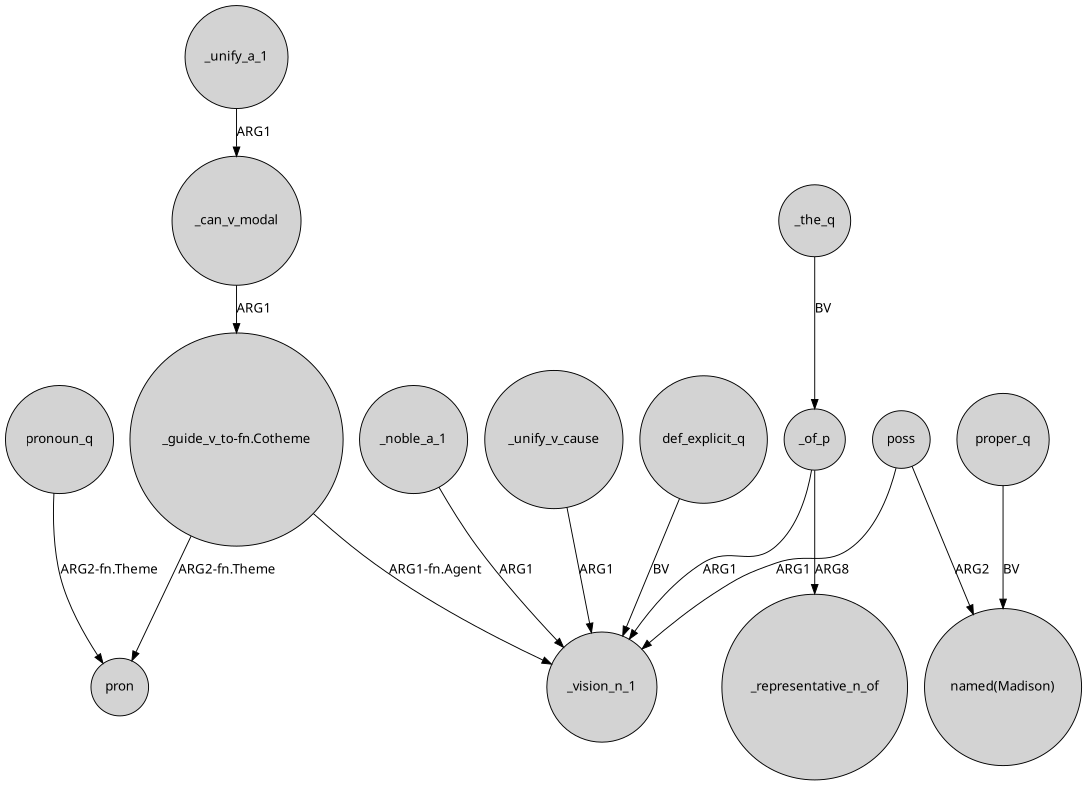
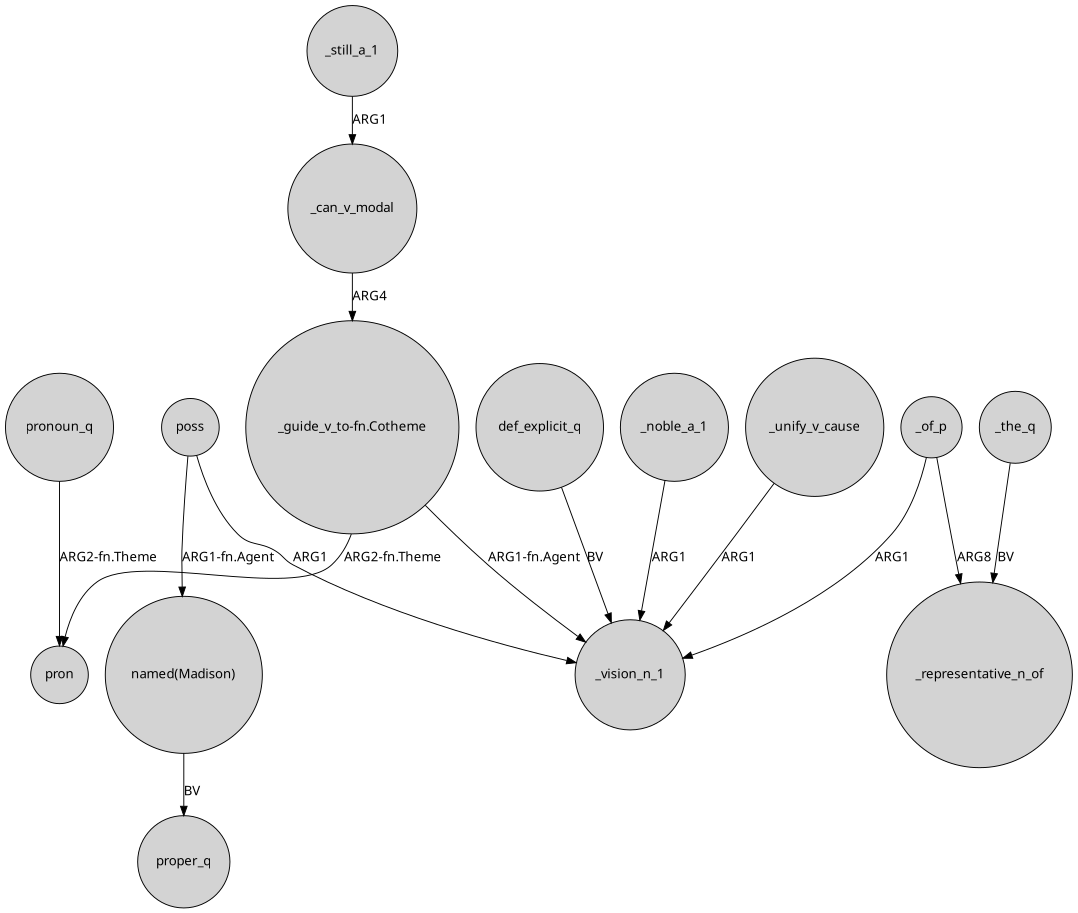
node "_unify_a_1": label "_unify_a_1" -> "_still_a_1"
edge "_can_v_modal" -> "_guide_v_to-fn.Cotheme": label "ARG1" -> "ARG4"
edge "_the_q" -> "_of_p": now "_the_q" -> "_representative_n_of"
edge "proper_q" -> "named(Madison)": reversed
edge "poss" -> "named(Madison)": label "ARG2" -> "ARG1-fn.Agent"
